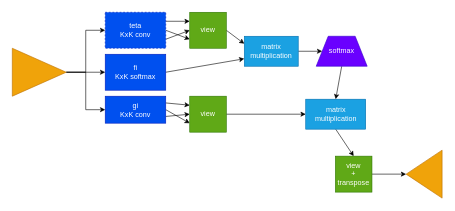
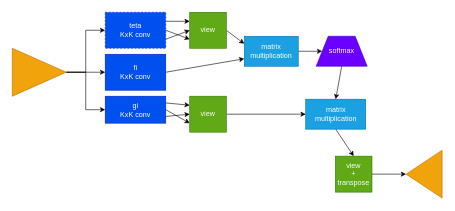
node "fi KxK softmax": label "fi KxK softmax" -> "fi KxK conv"
